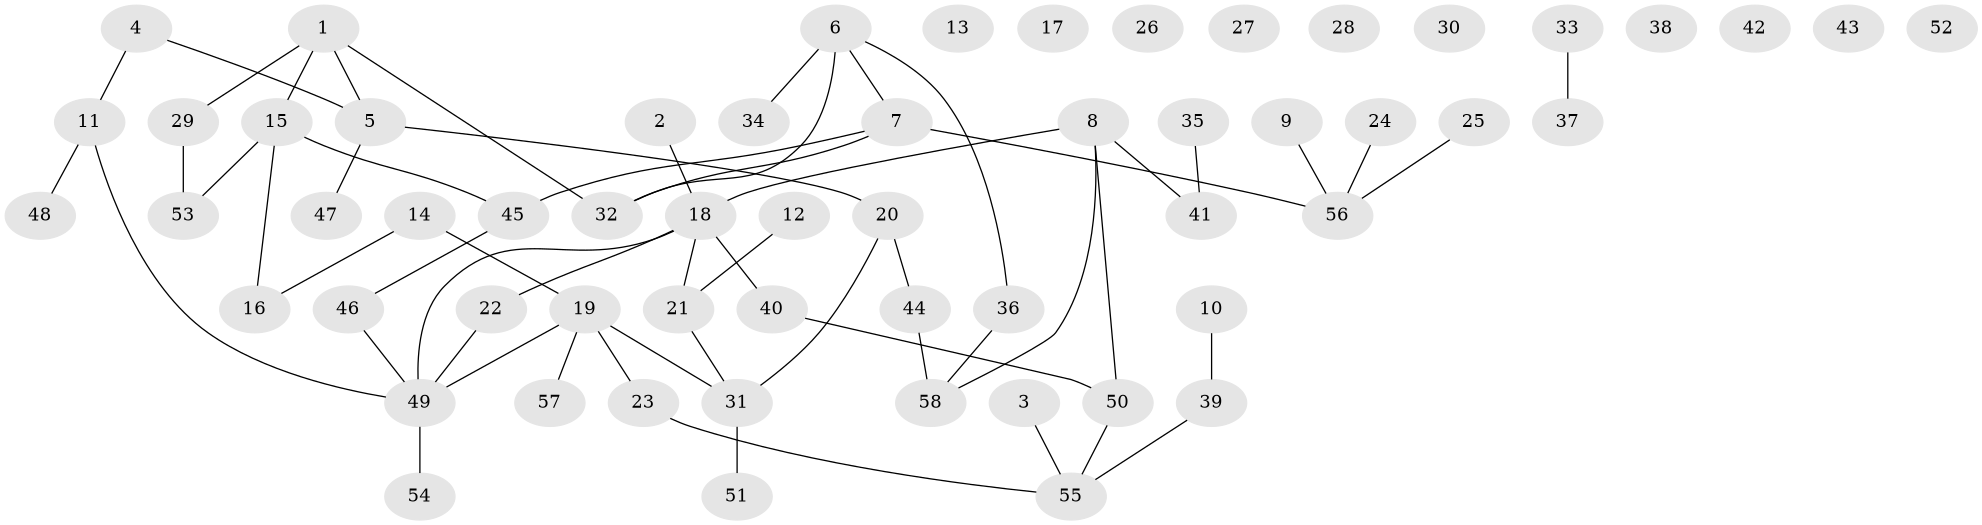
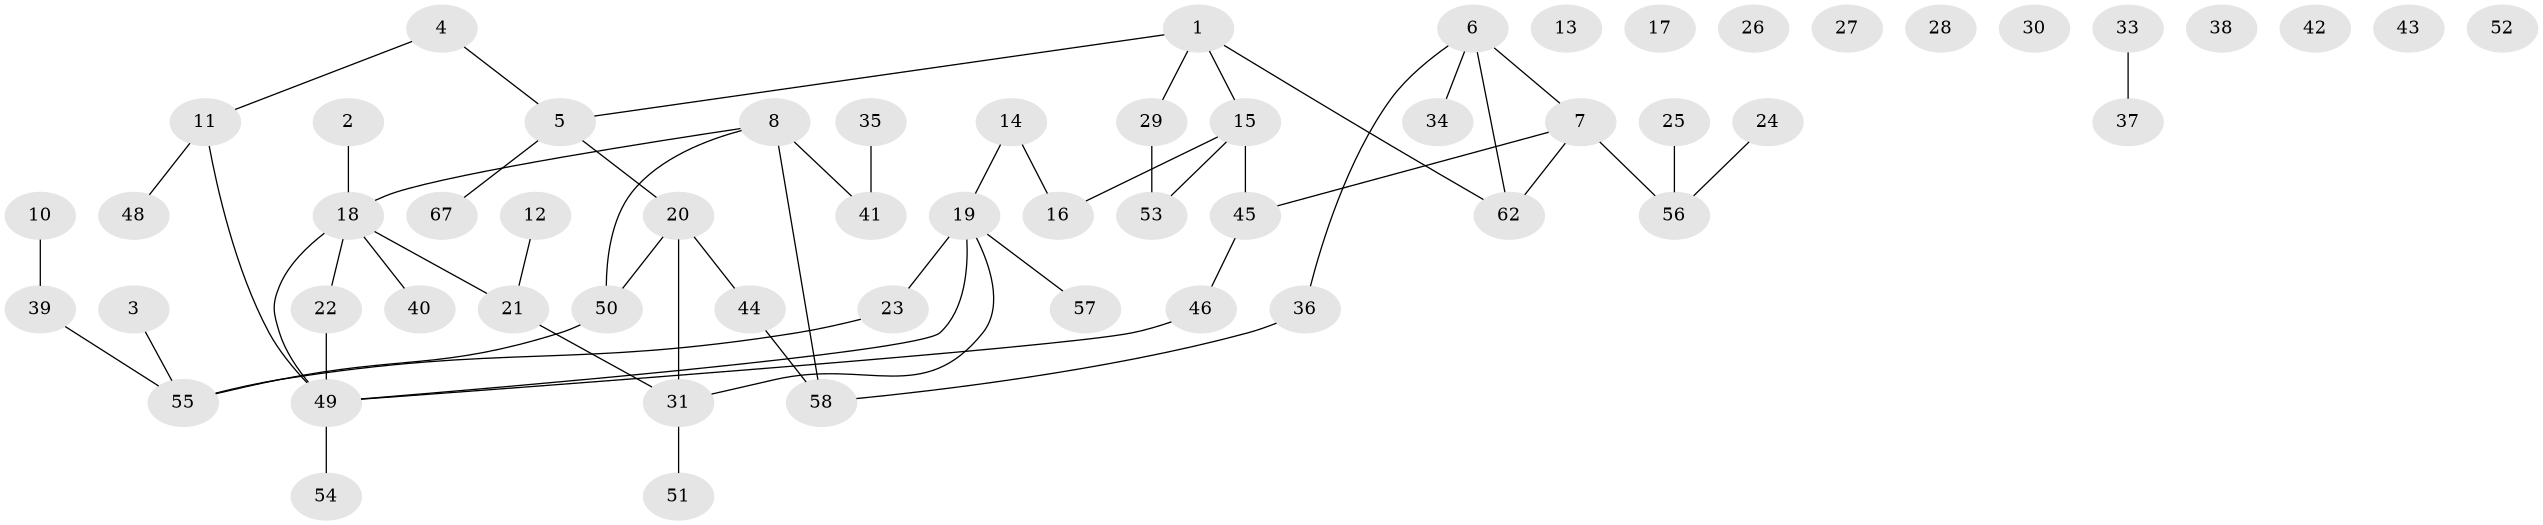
node "9": removed
node "47": label "47" -> "67"
node "32": label "32" -> "62"
edge "40" -- "50": now "20" -- "50"
